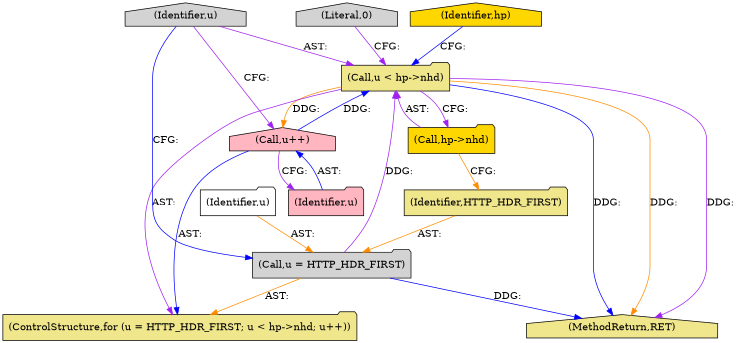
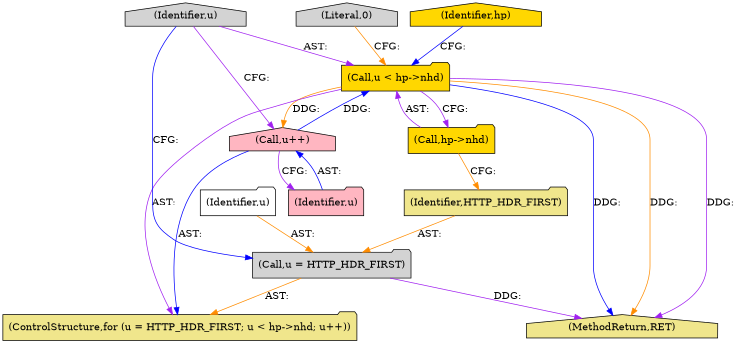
edge "(Literal,0)" -> "(Call,u < hp->nhd)": color purple -> darkorange
node "(Call,u < hp->nhd)": fillcolor khaki -> gold
edge "(Call,u = HTTP_HDR_FIRST)" -> "(Call,u < hp->nhd)": removed, label "DDG:"
edge "(Call,u = HTTP_HDR_FIRST)" -> "(MethodReturn,RET)": color blue -> purple
